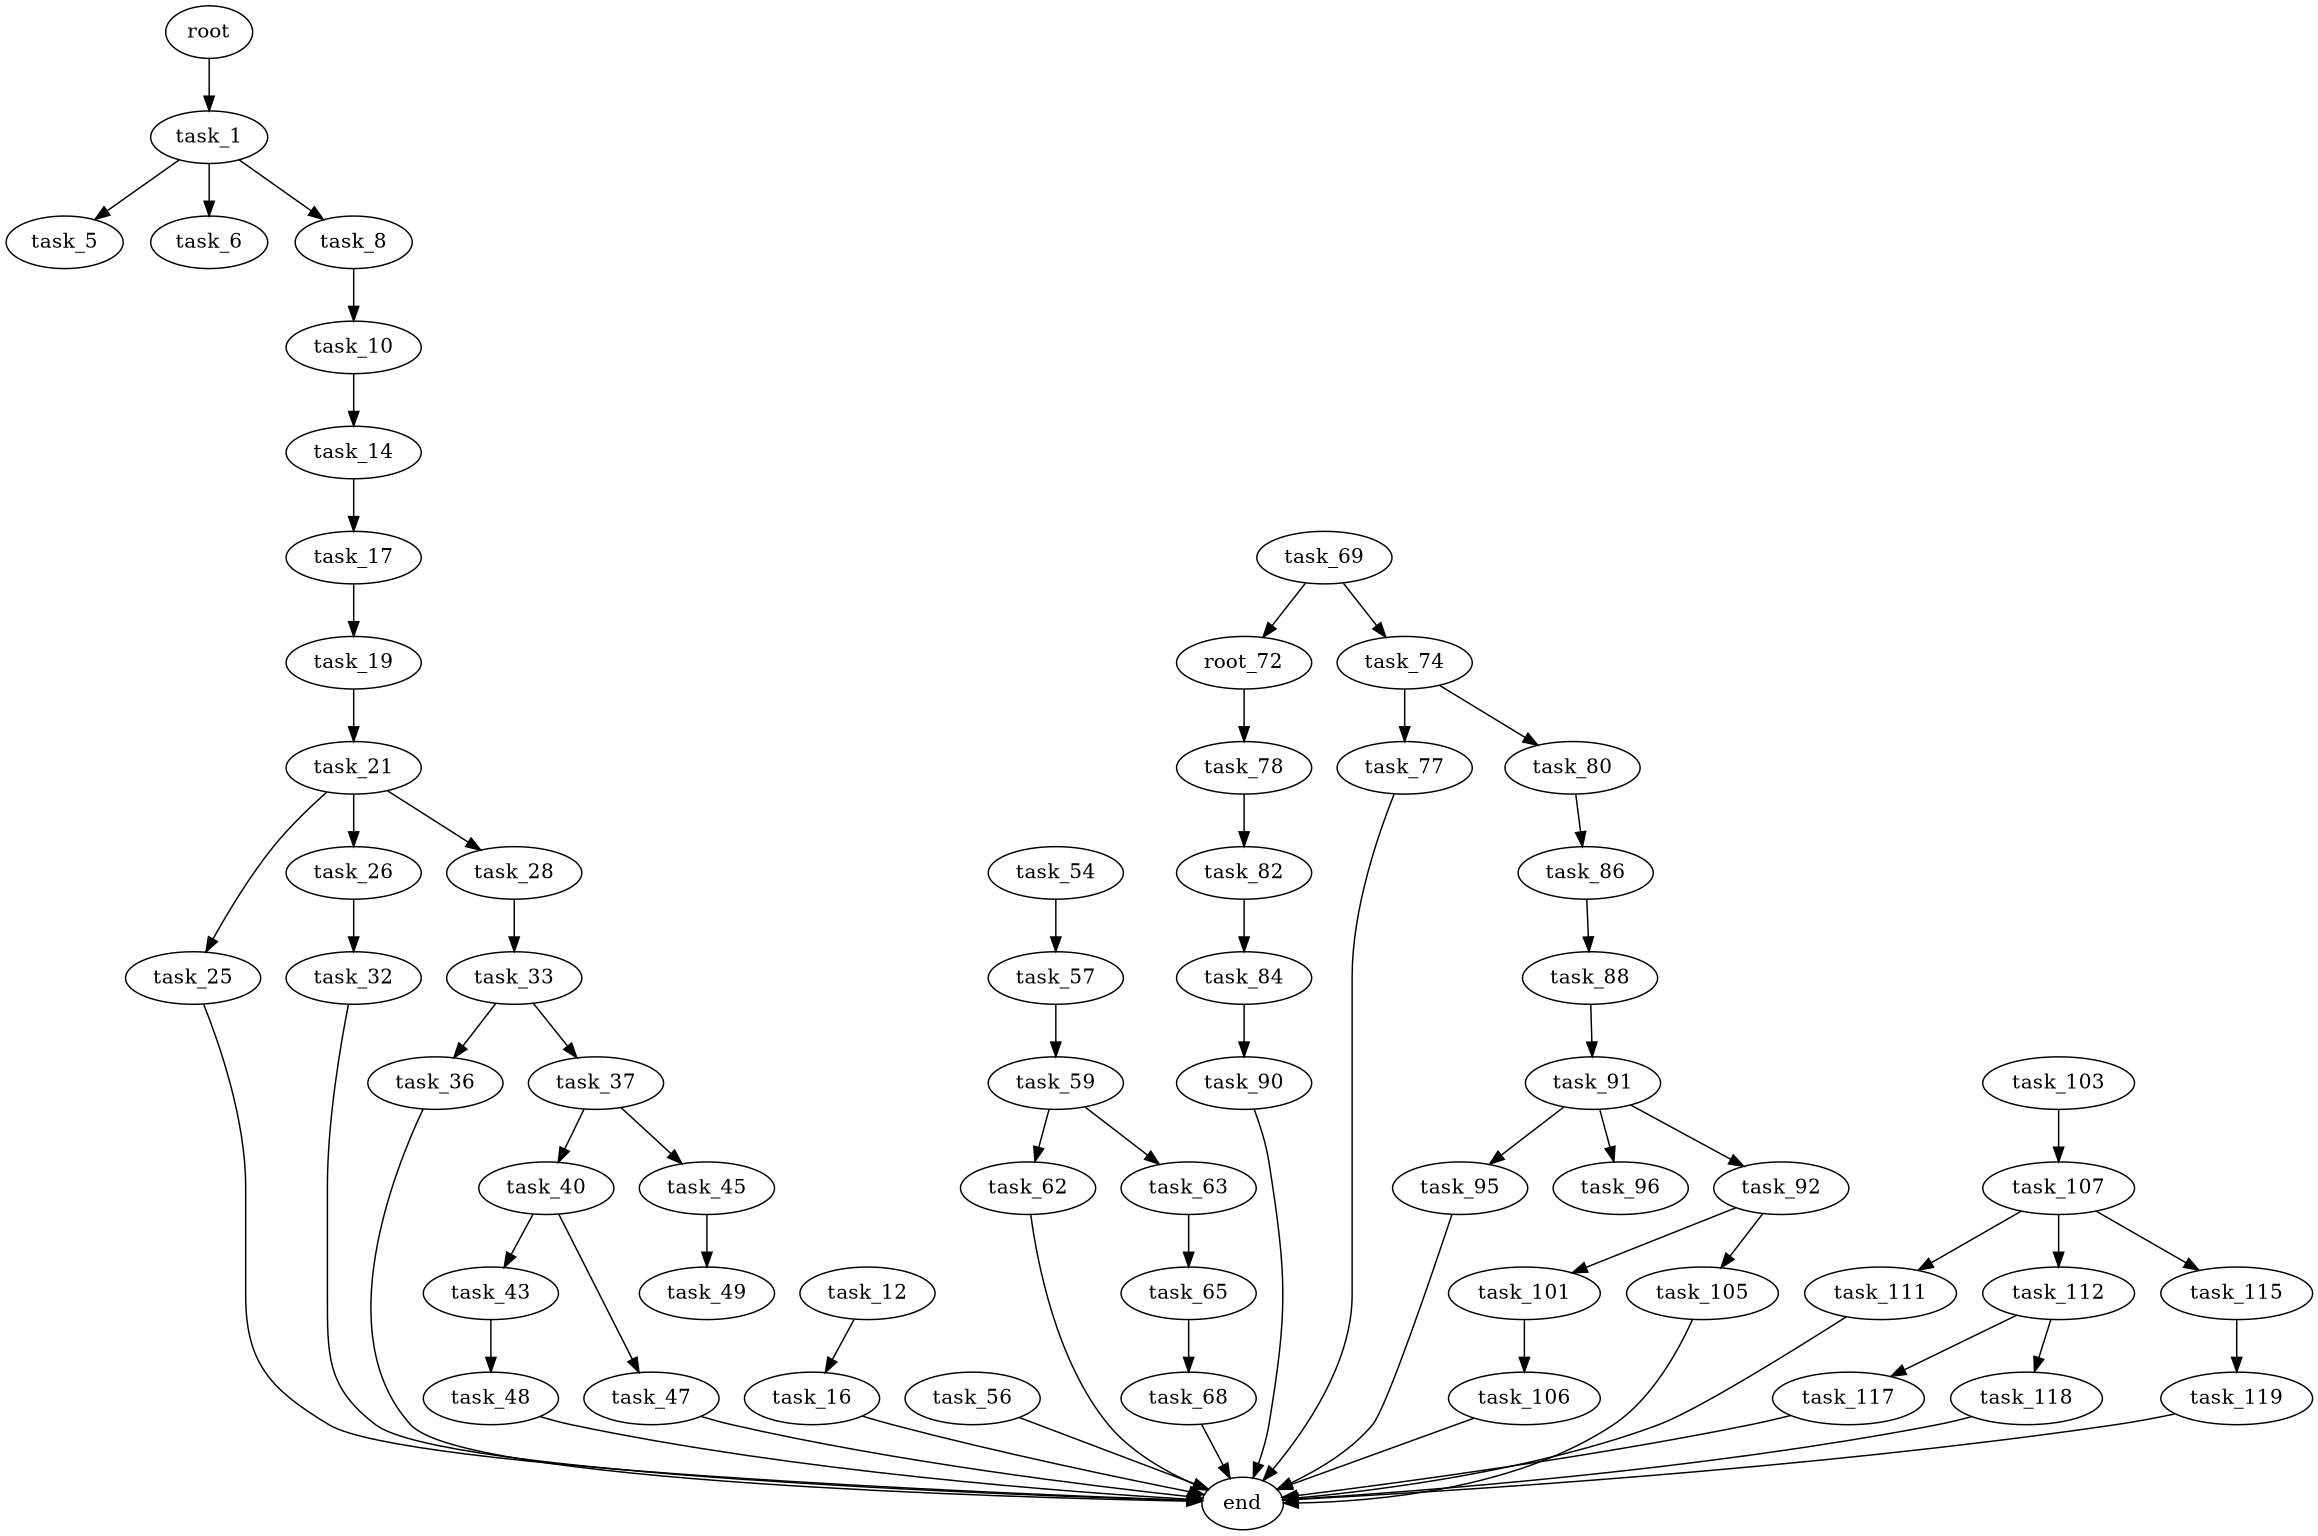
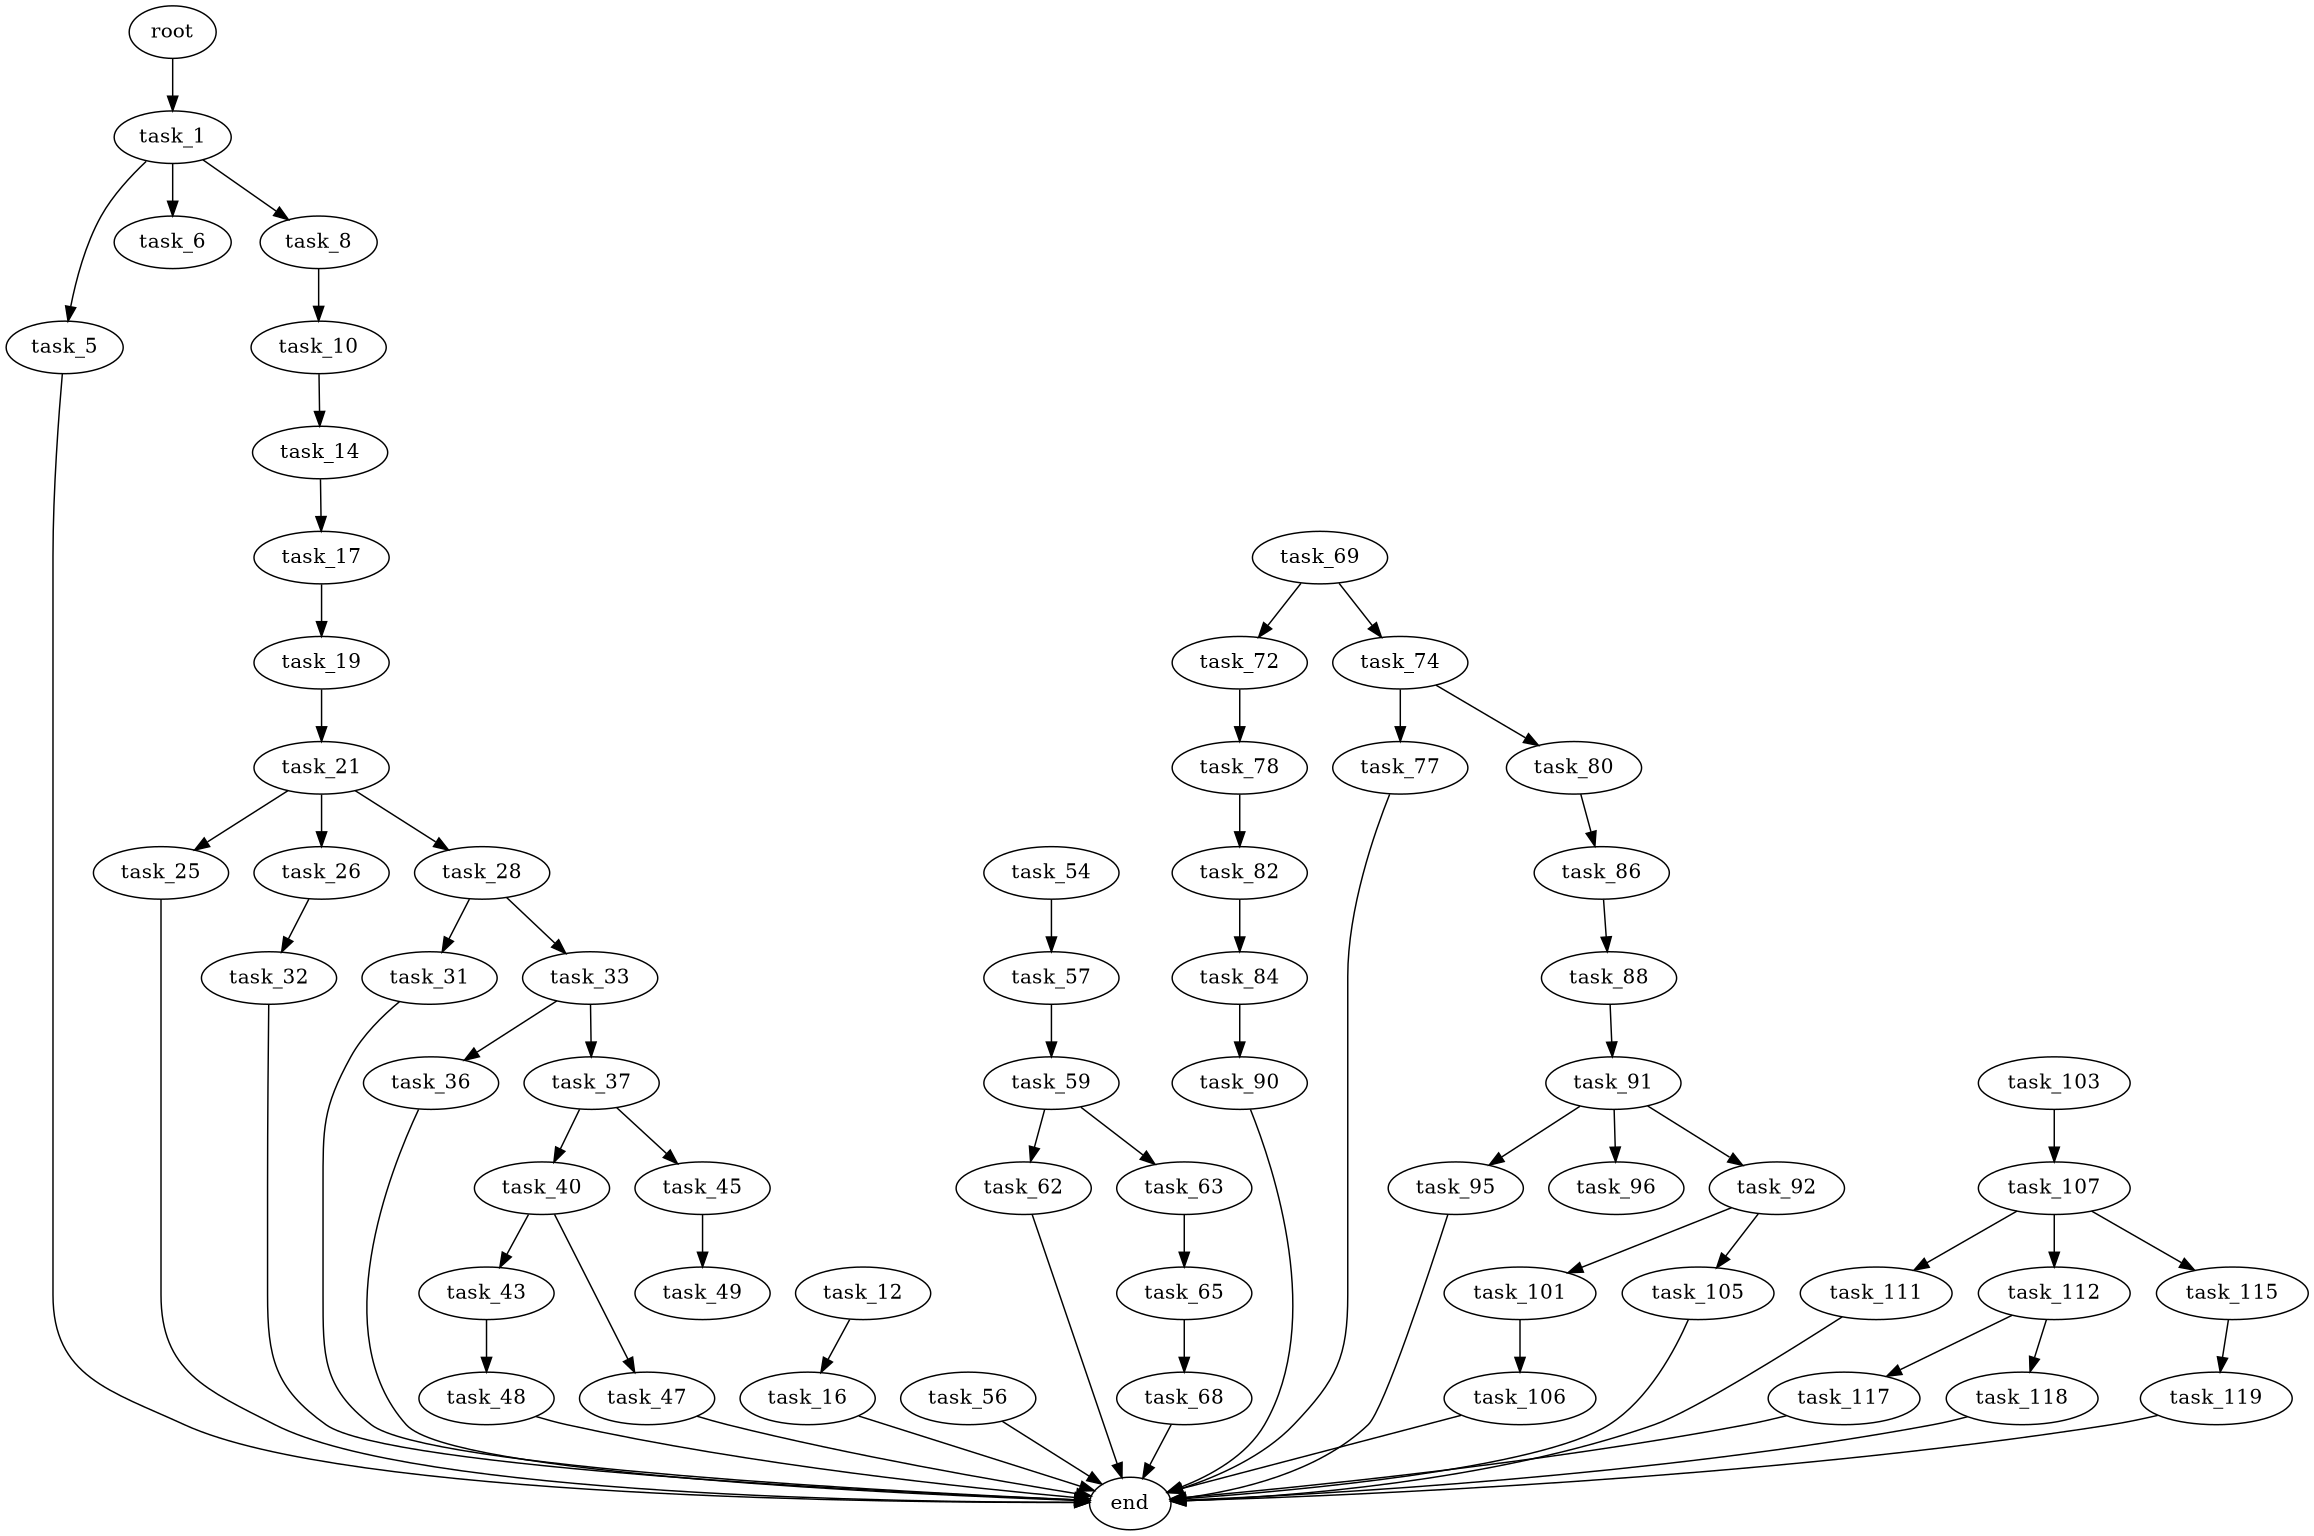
node "root_72": label "root_72" -> "task_72"
node "task_31": added
edge "task_5" -> "end": added
